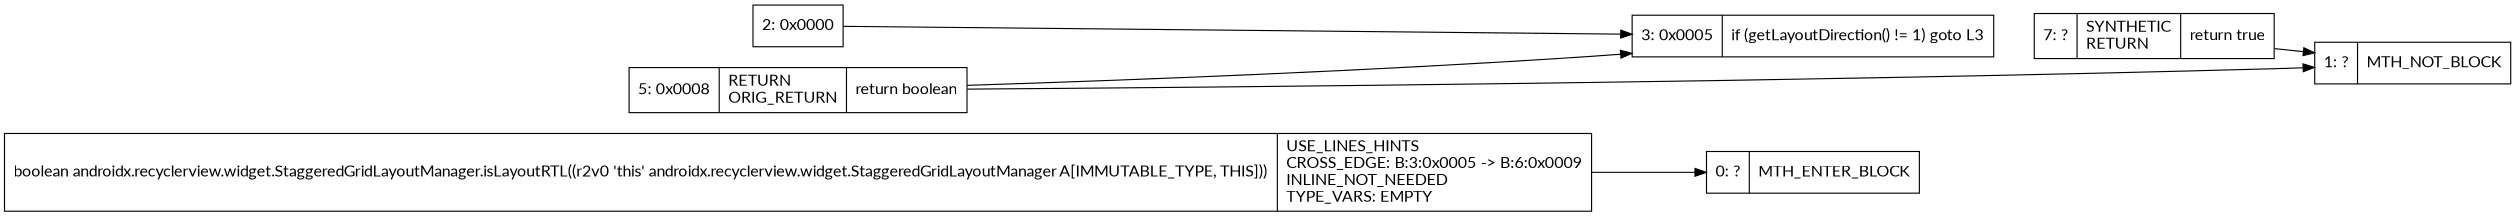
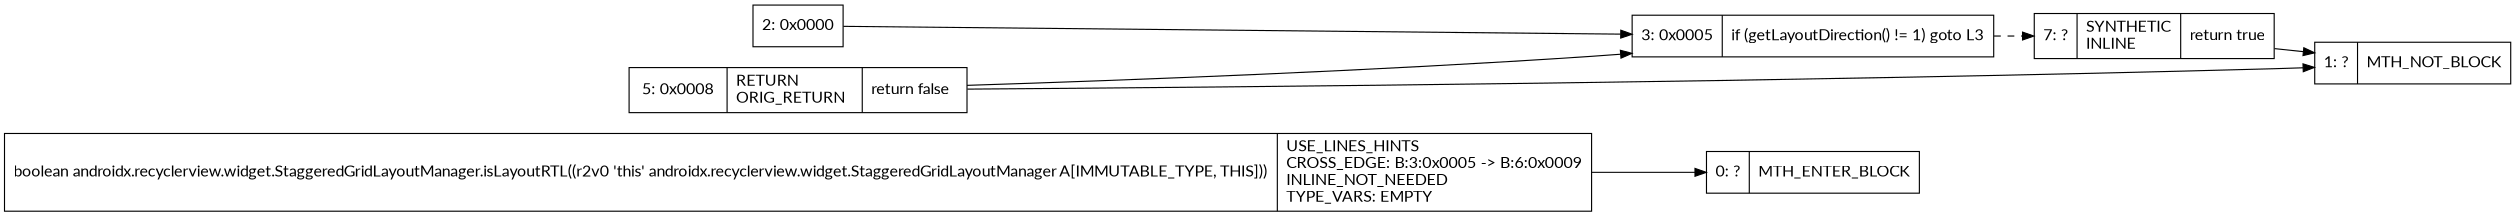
edge "3: 0x0005" -> "7: ?": added
node "7: ?": text "RETURN" -> "INLINE"
node "5: 0x0008": text "return boolean" -> "return false"
